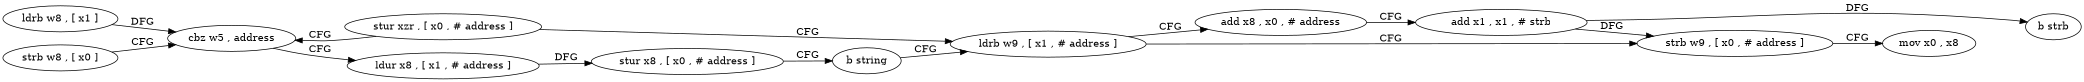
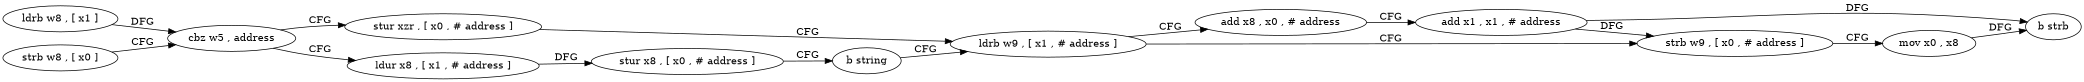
node "add x1 , x1 , # strb": label "add x1 , x1 , # strb" -> "add x1 , x1 , # address"
edge "mov x0 , x8" -> "b strb": added, label "DFG"
edge "stur xzr , [ x0 , # address ]" -> "cbz w5 , address": reversed
